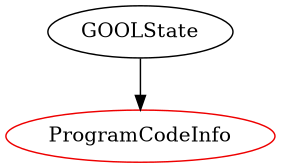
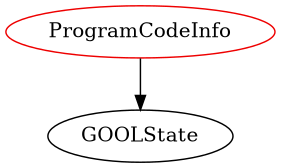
edge "GOOLState" -> "ProgramCodeInfo": reversed
